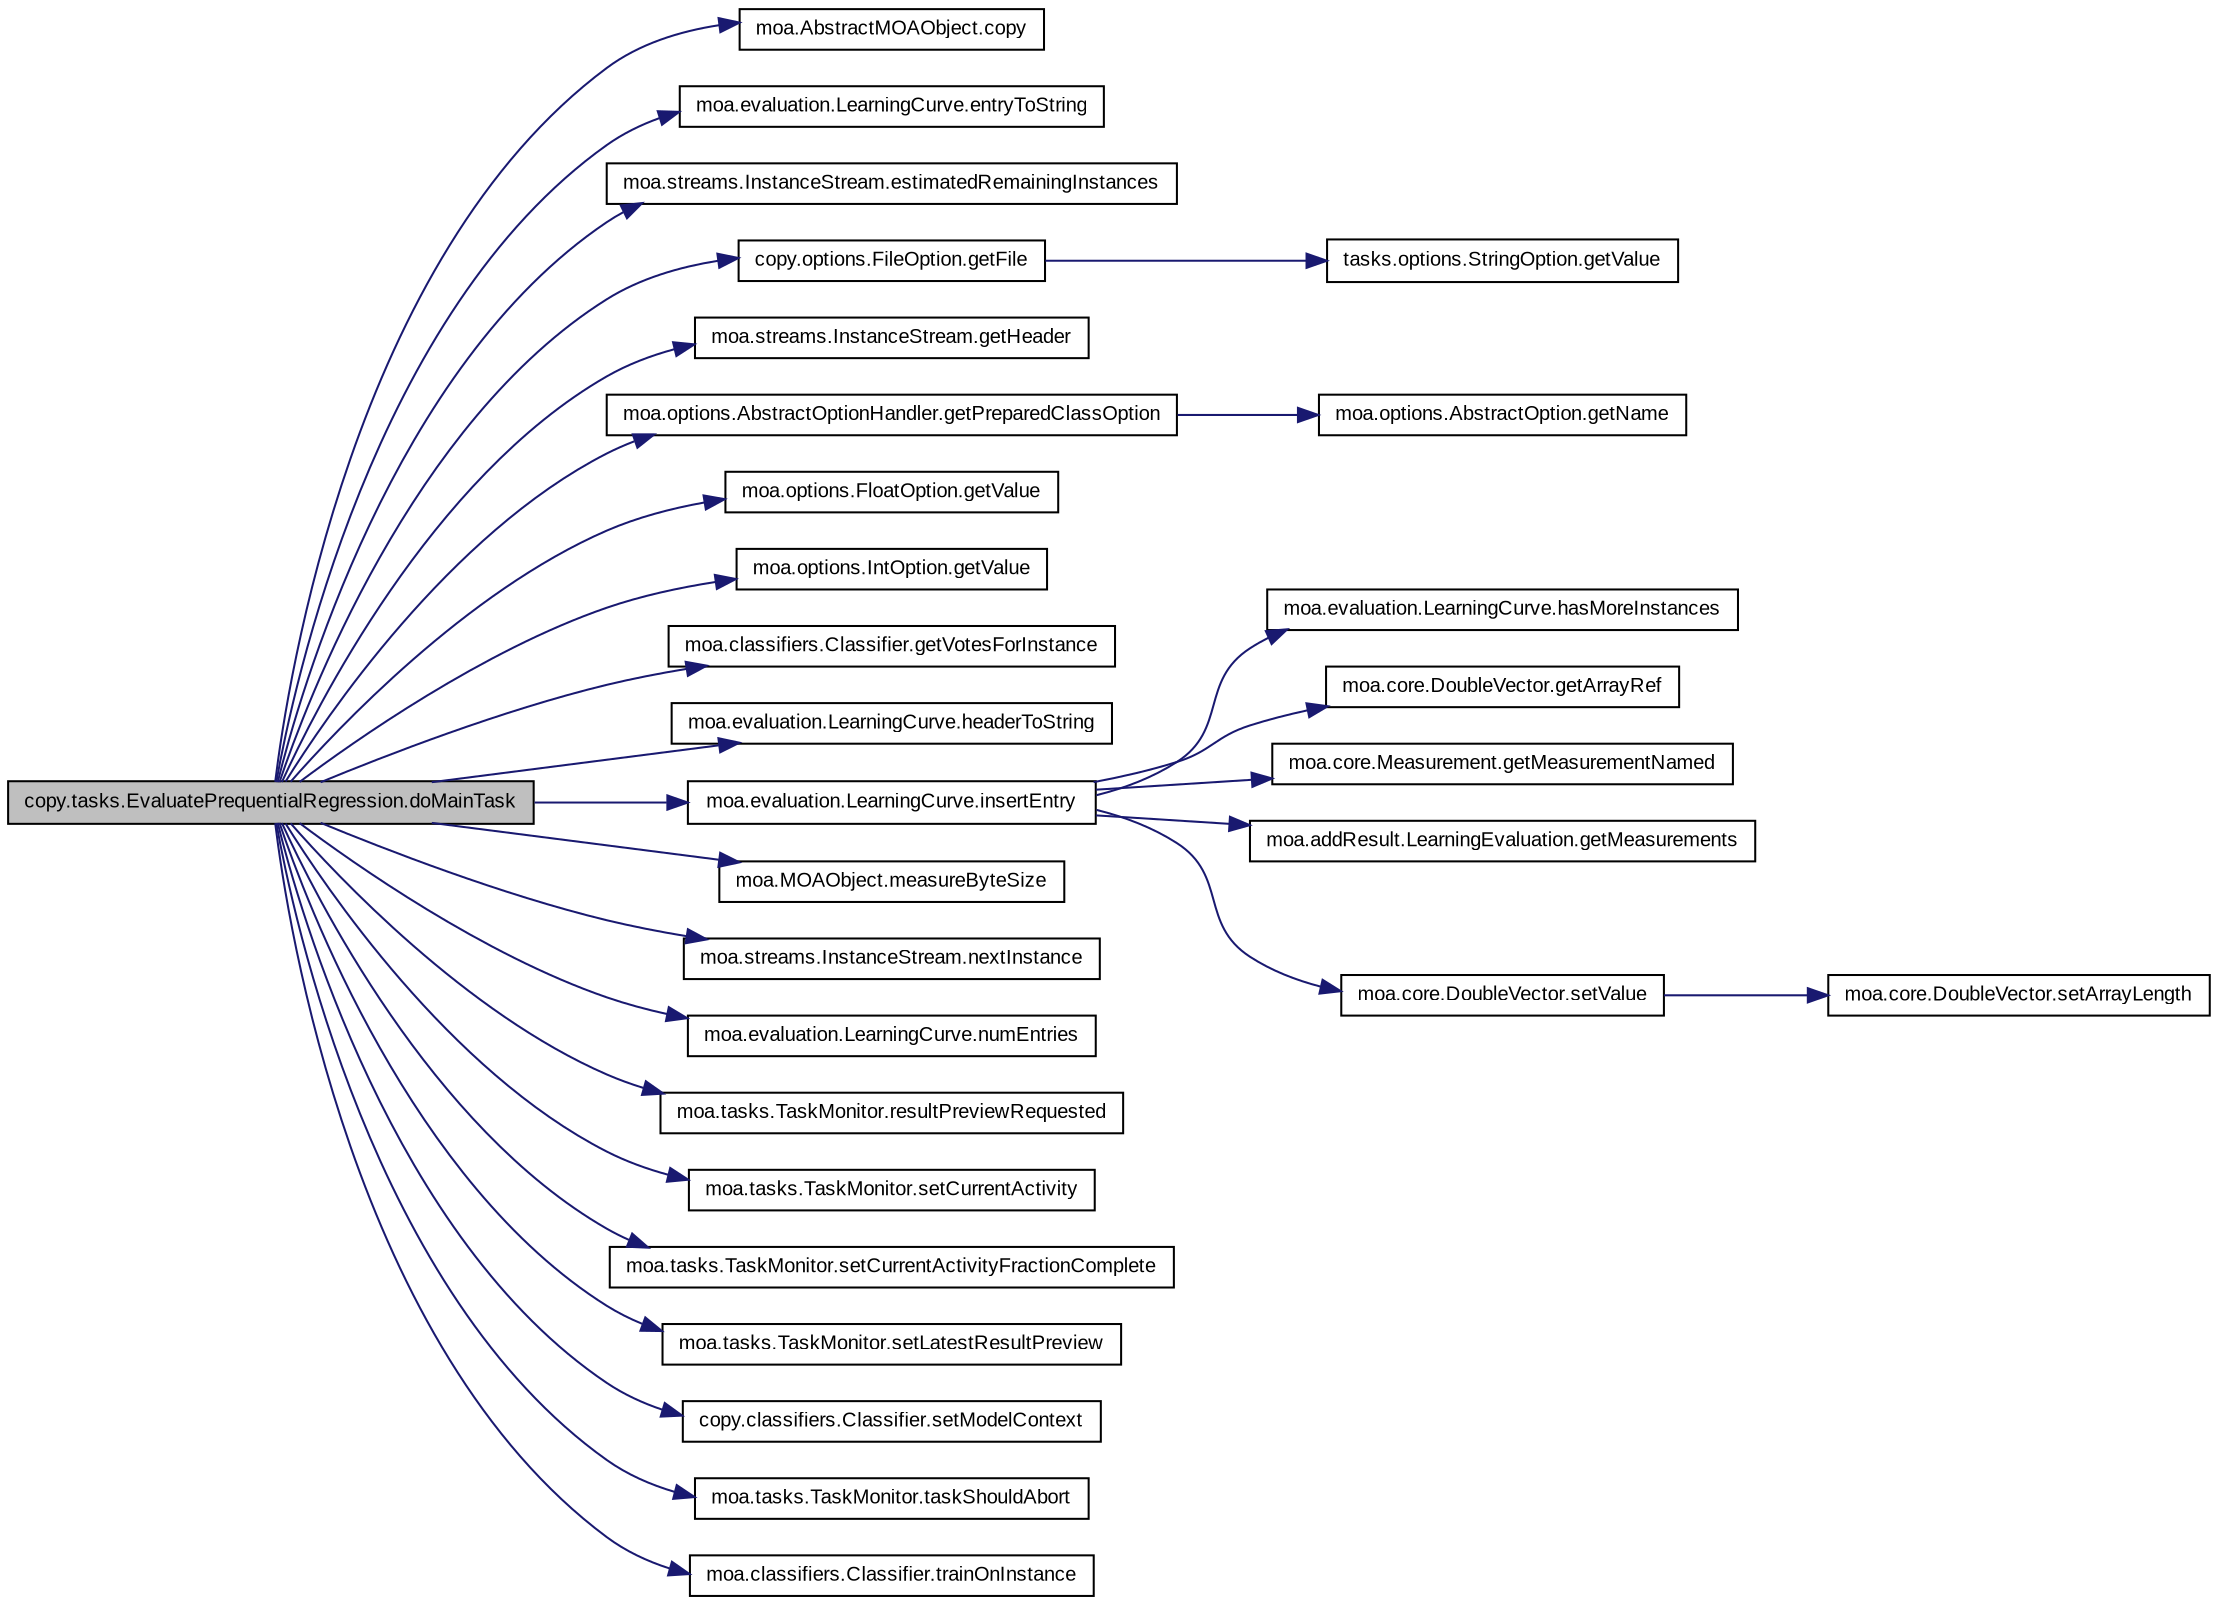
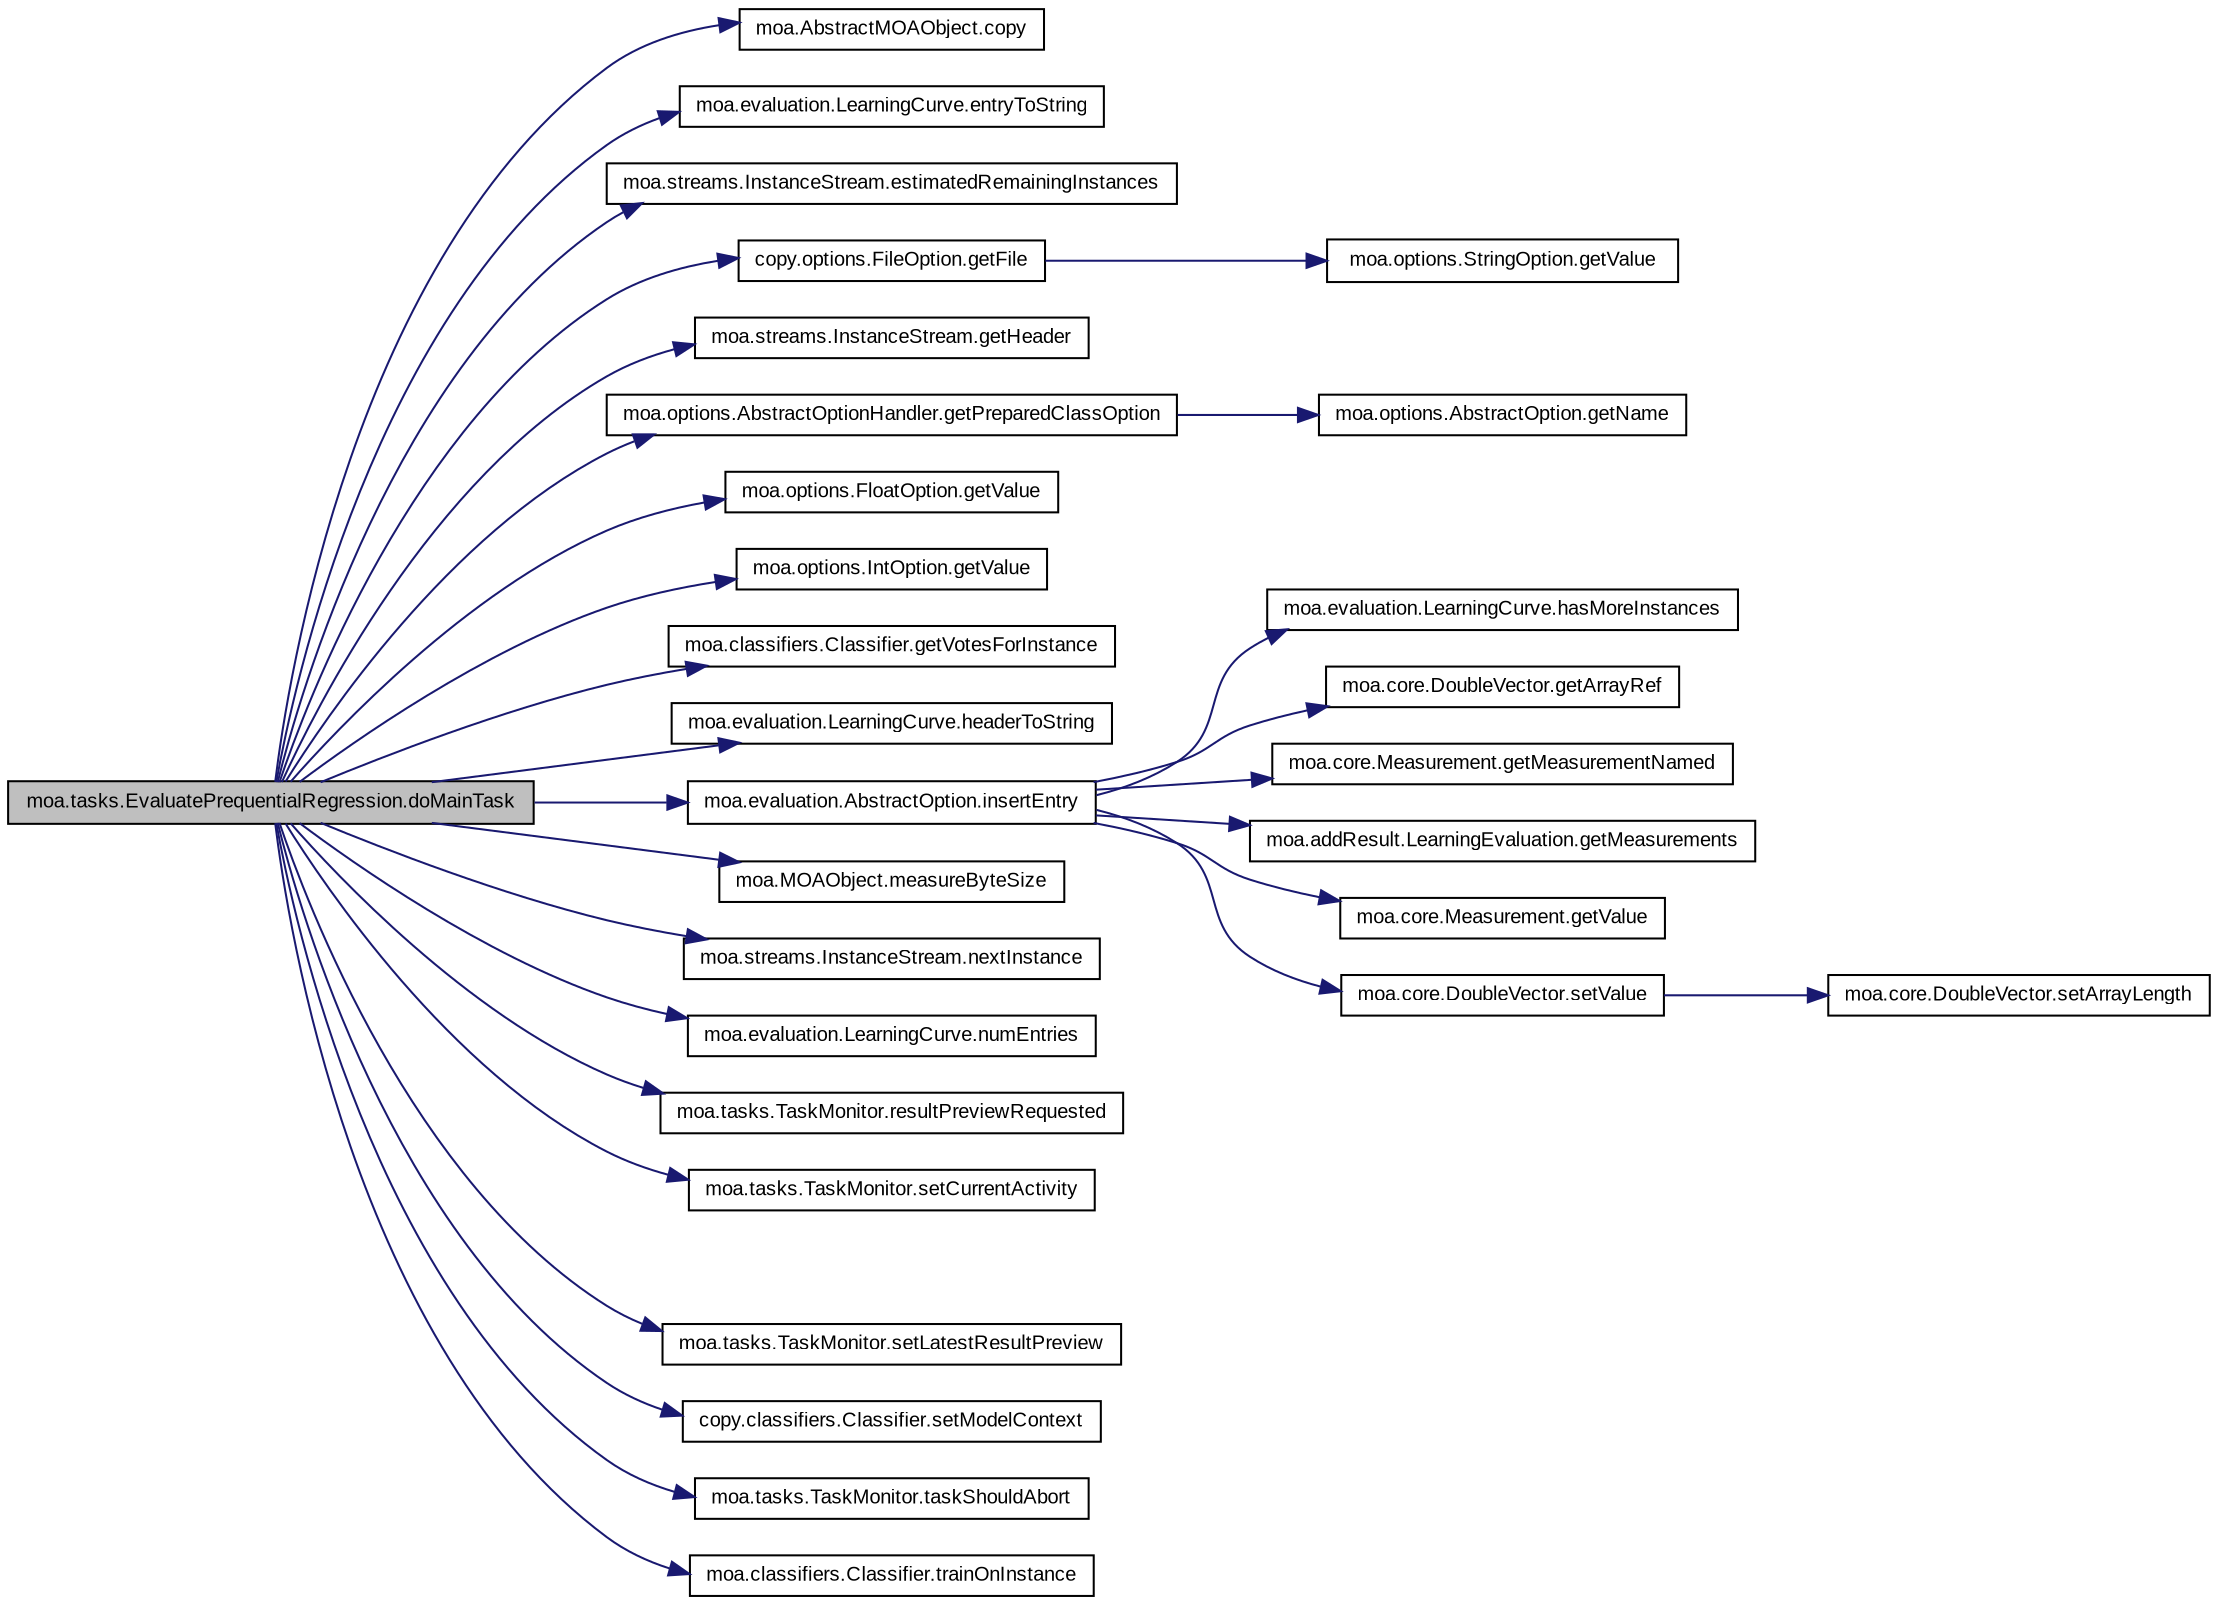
node "tasks.options.StringOption.getValue": label "tasks.options.StringOption.getValue" -> "moa.options.StringOption.getValue"
node "copy.tasks.EvaluatePrequentialRegression.doMainTask": label "copy.tasks.EvaluatePrequentialRegression.doMainTask" -> "moa.tasks.EvaluatePrequentialRegression.doMainTask"
node "moa.evaluation.LearningCurve.insertEntry": label "moa.evaluation.LearningCurve.insertEntry" -> "moa.evaluation.AbstractOption.insertEntry"
node "moa.core.Measurement.getValue": added
node "moa.tasks.TaskMonitor.setCurrentActivityFractionComplete": removed
